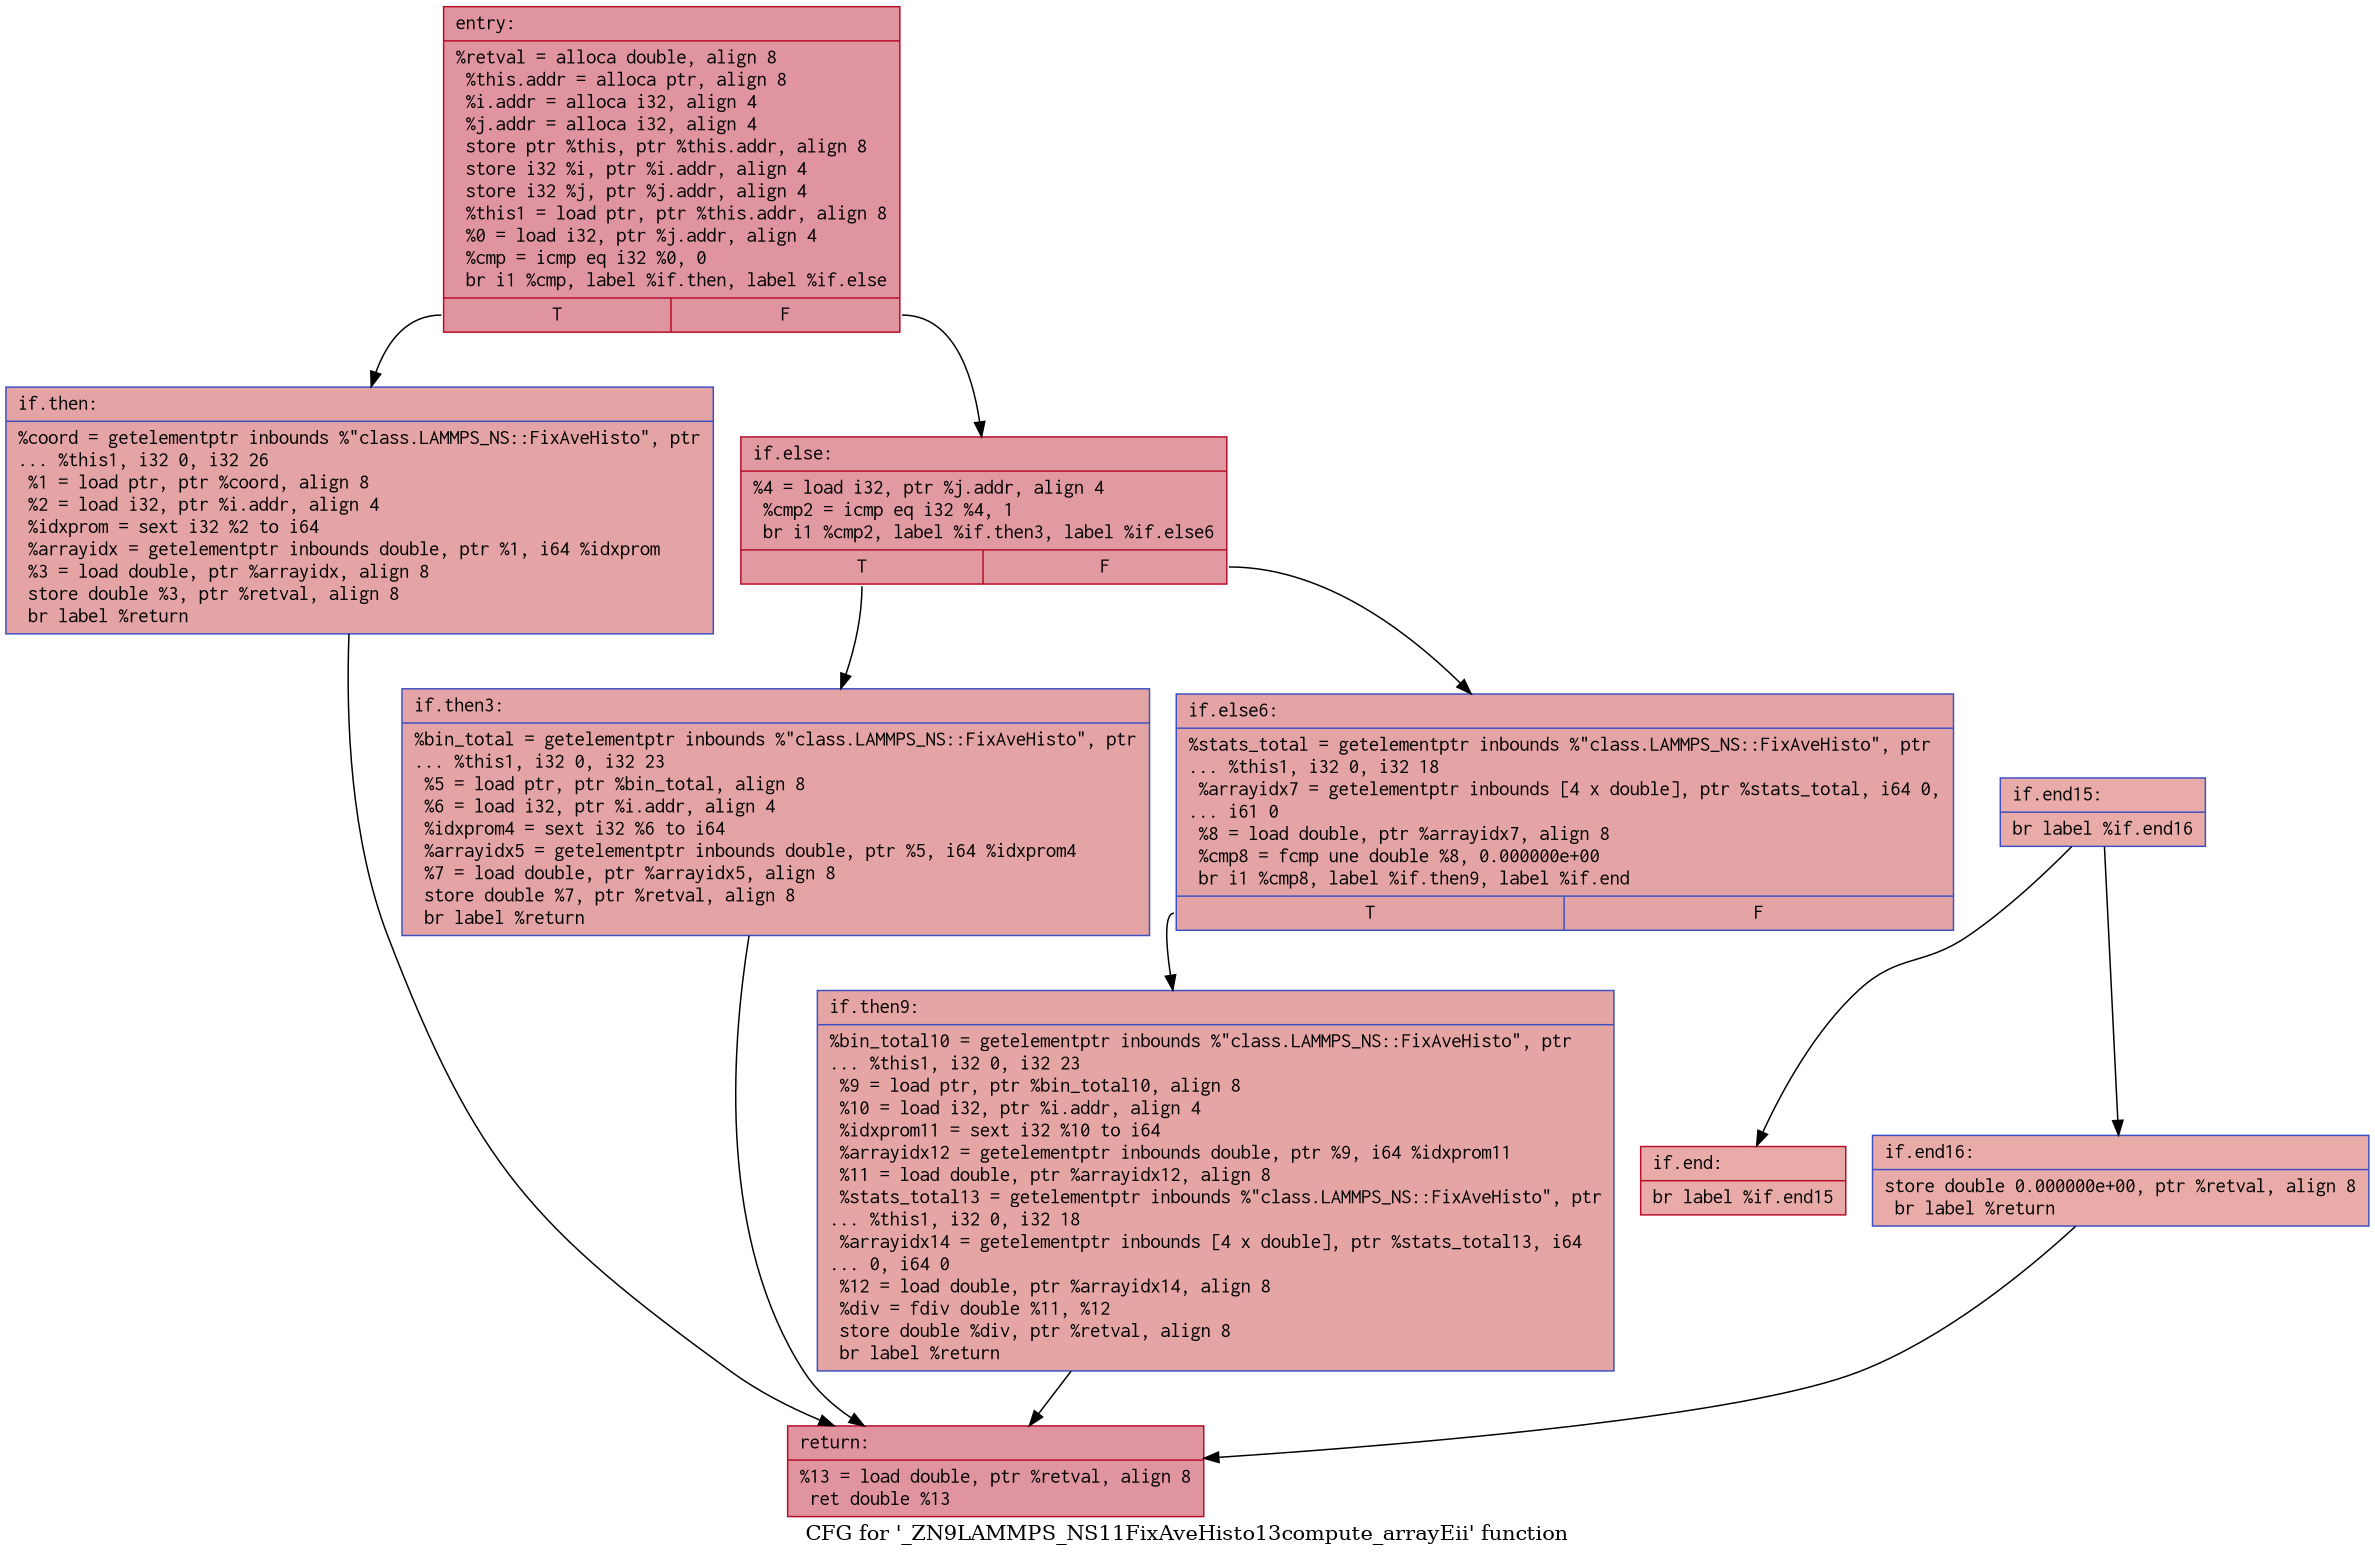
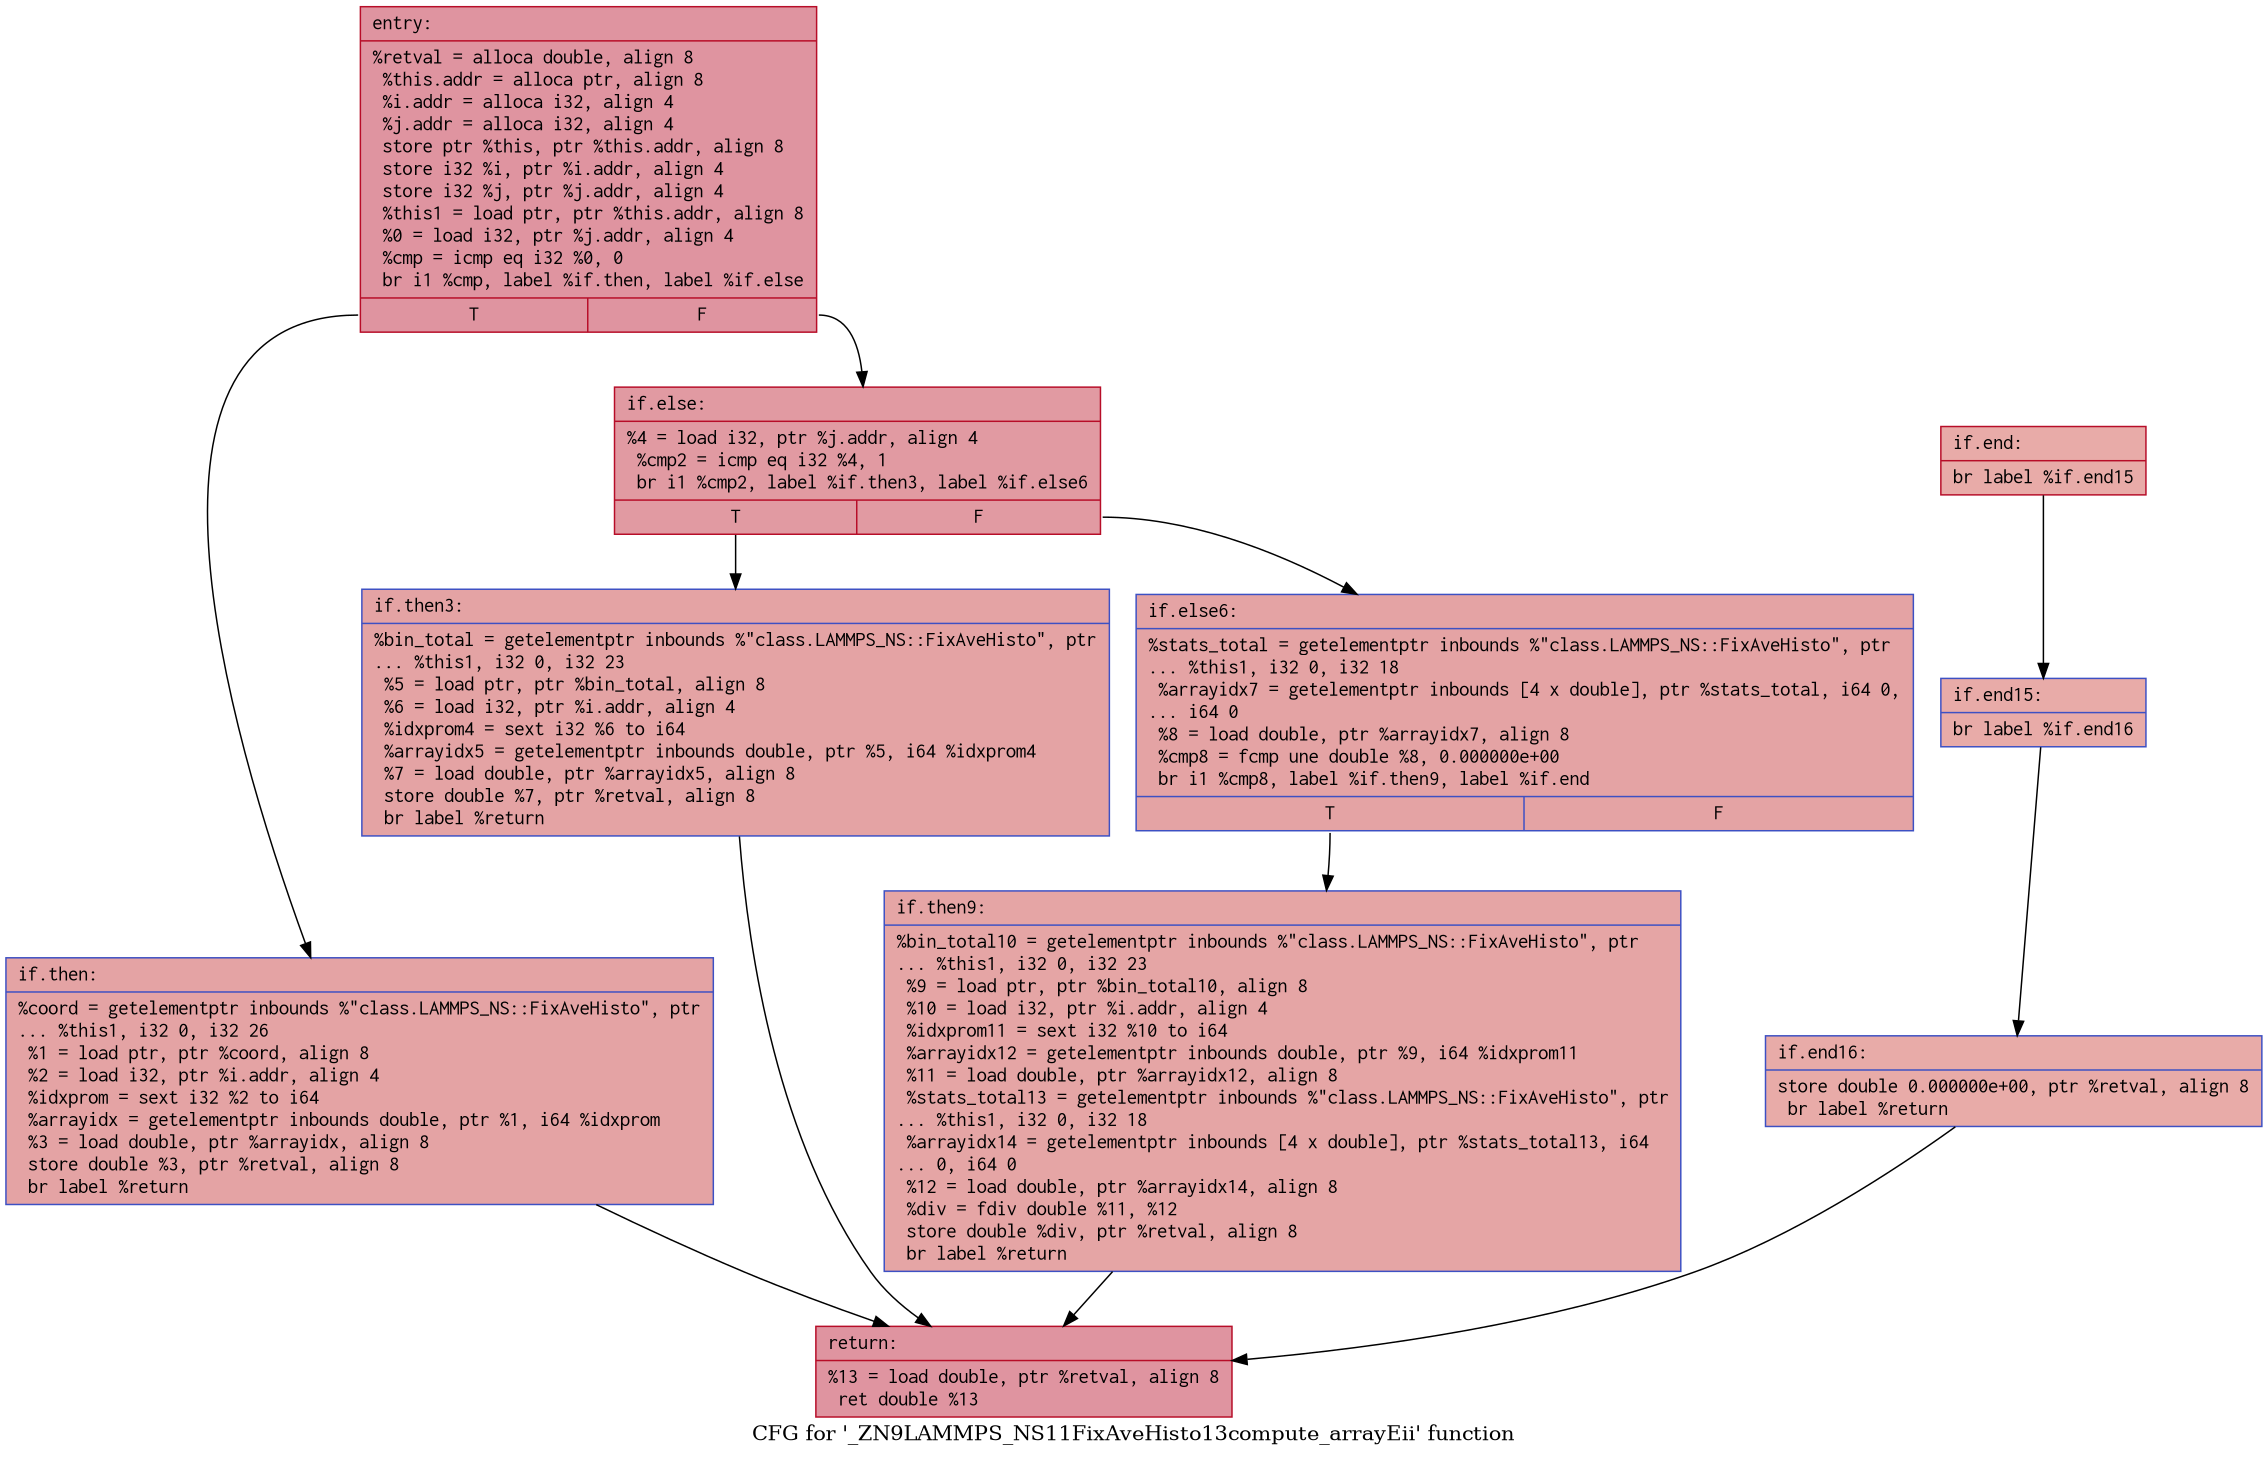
node "if.else6:": text "... i61 0" -> "... i64 0"
edge "if.end15:" -> "if.end:": reversed
